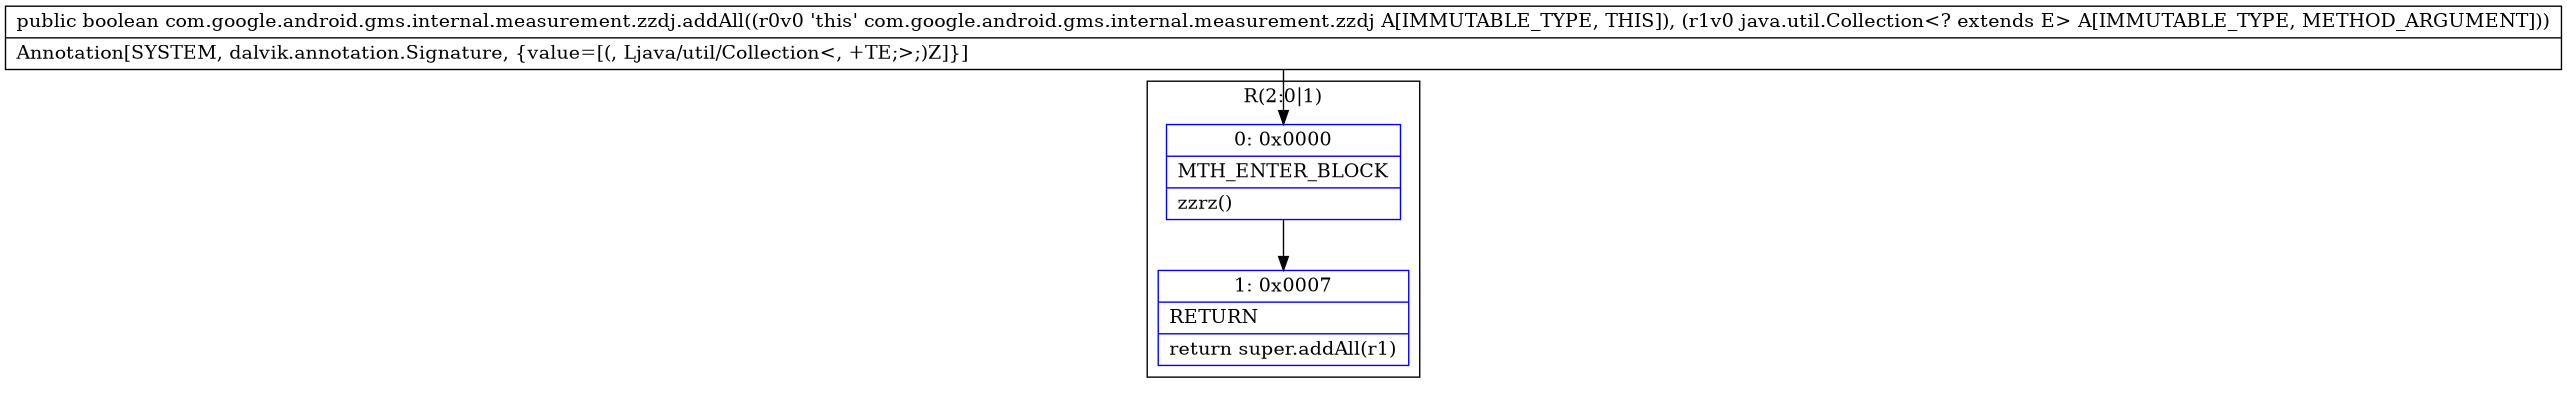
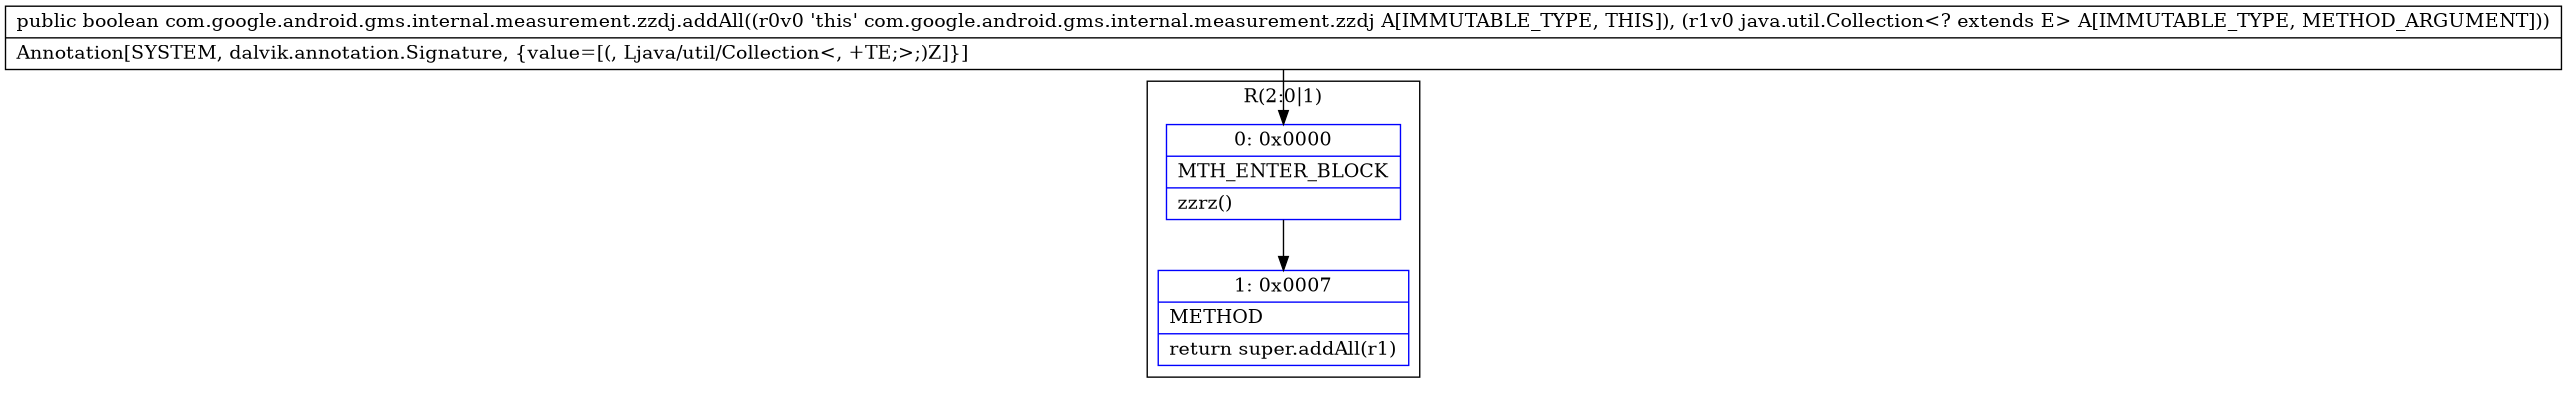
node "1: 0x0007": text "RETURN" -> "METHOD"
